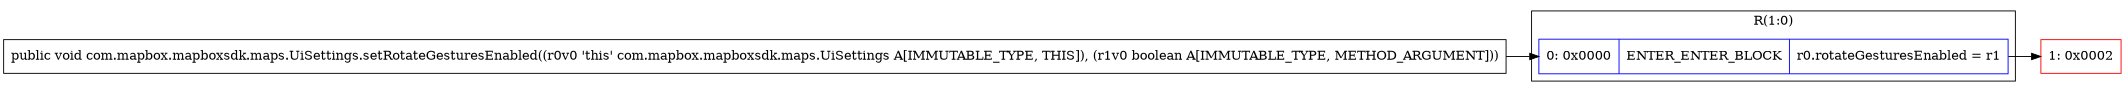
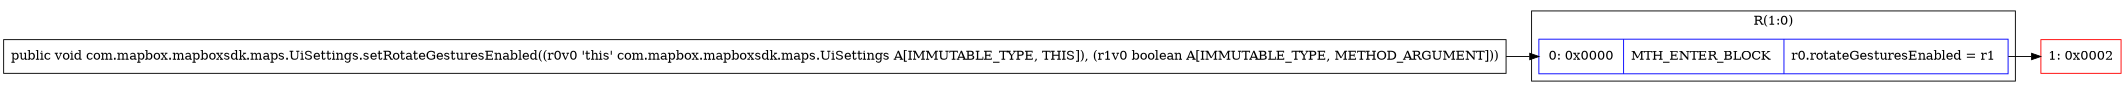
node "0: 0x0000": text "ENTER_ENTER_BLOCK" -> "MTH_ENTER_BLOCK"
